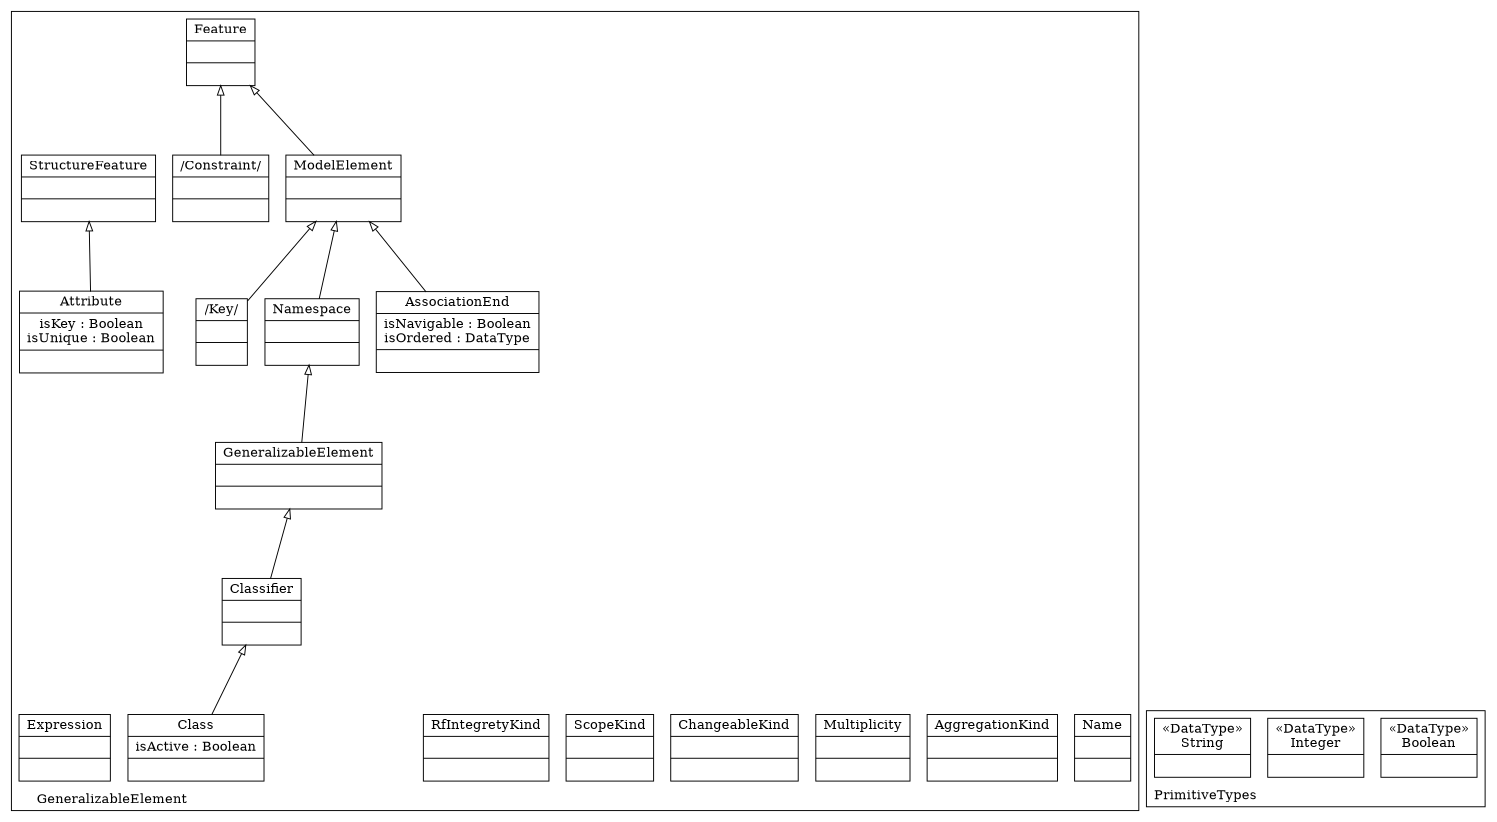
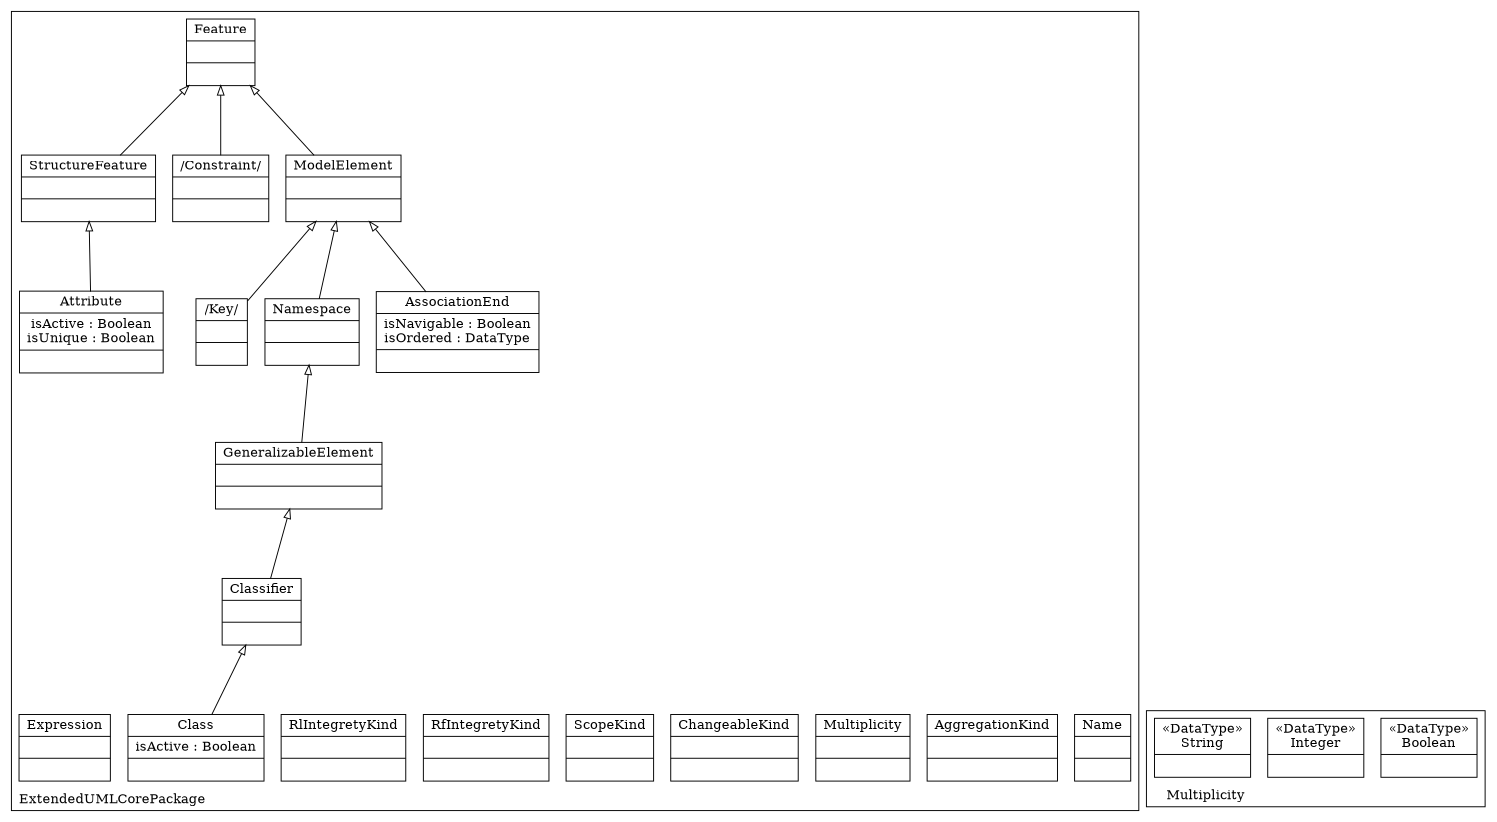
edge "StructureFeature" -> "Feature": added
node "Attribute": text "isKey : Boolean" -> "isActive : Boolean"
node "RlIntegretyKind": added
cluster "PrimitiveTypes": label "PrimitiveTypes" -> "Multiplicity"
cluster "GeneralizableElement": label "GeneralizableElement" -> "ExtendedUMLCorePackage"
